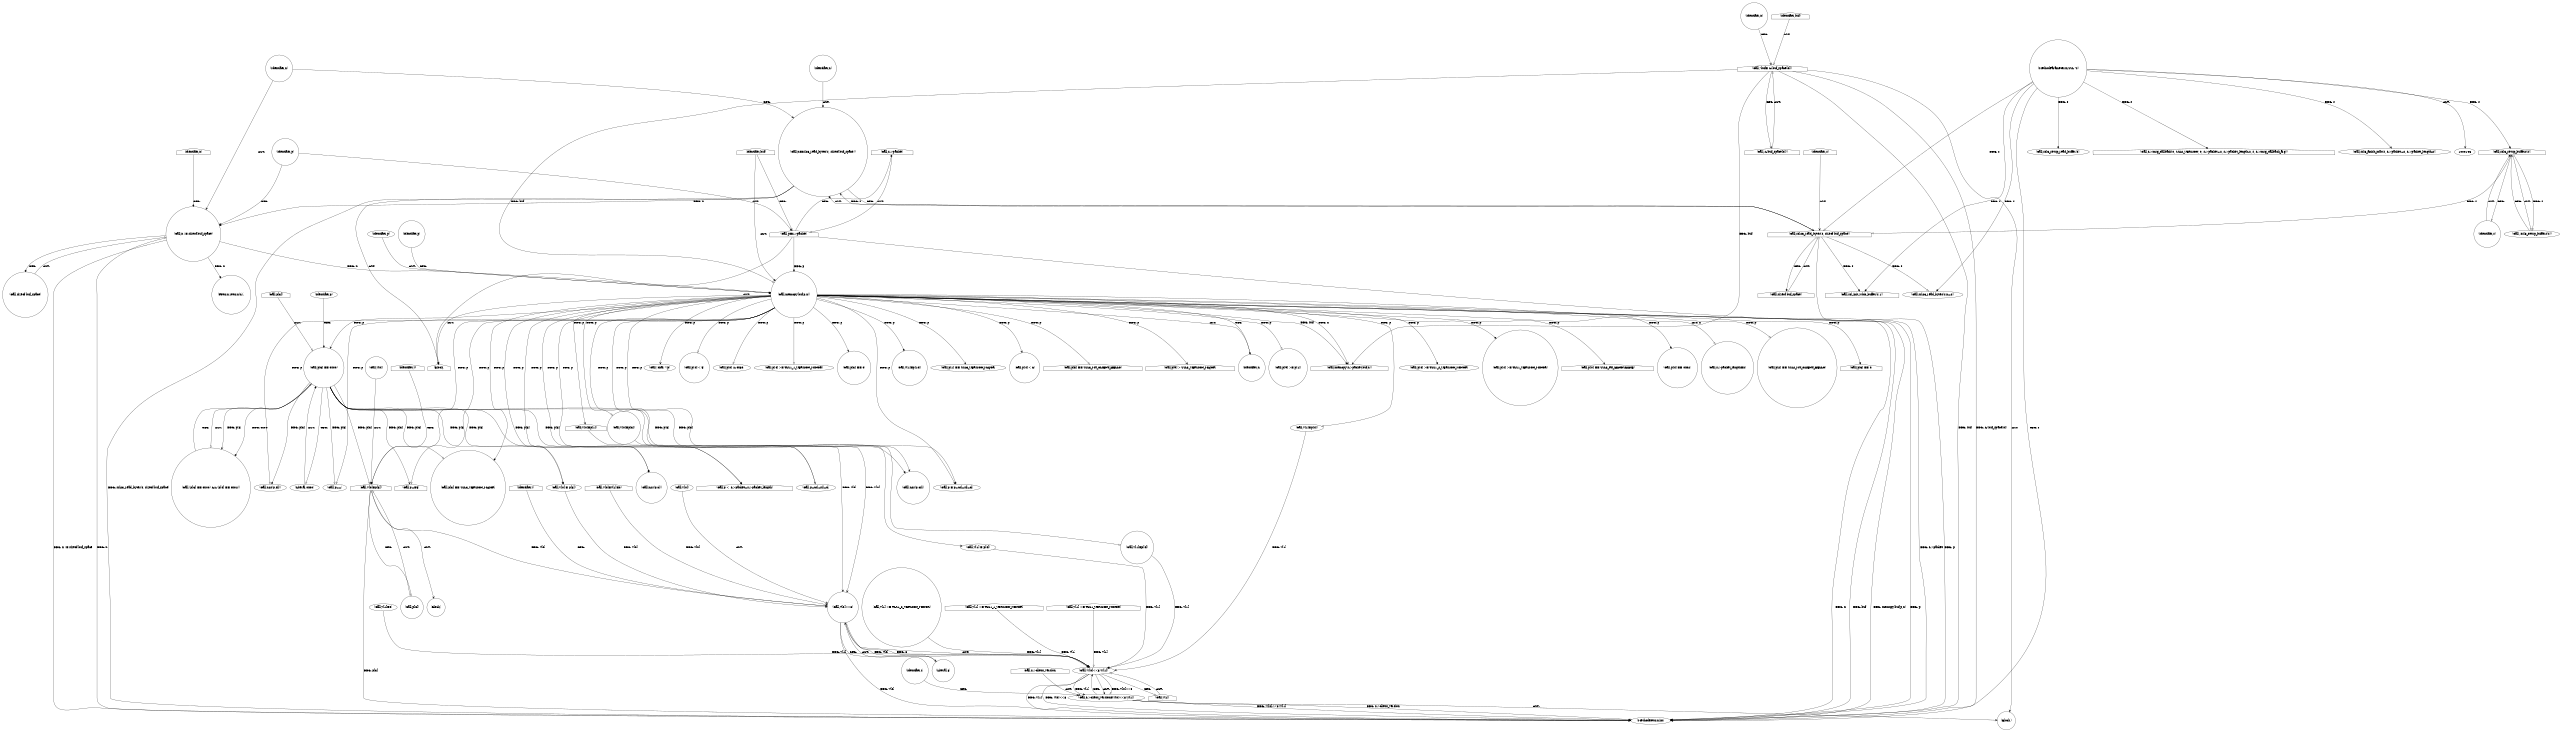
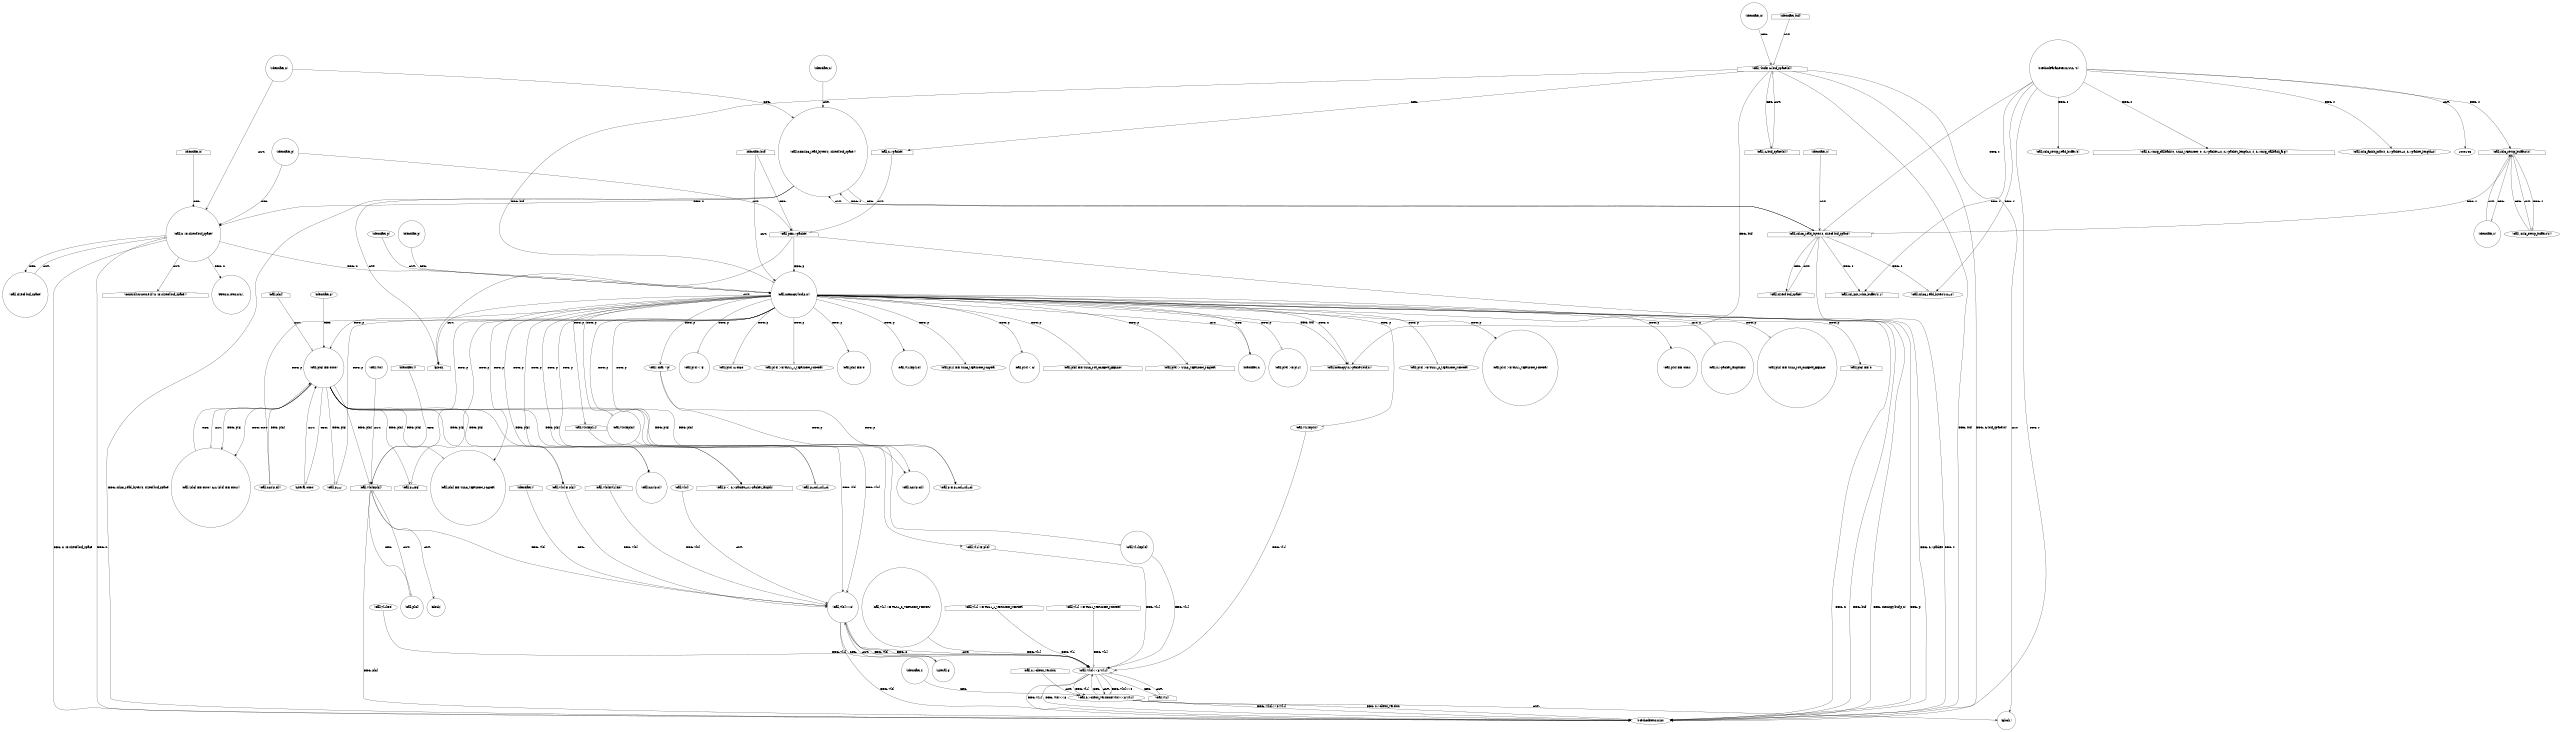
edge "(Call,p=s->packet)" -> "(Call,s->packet)": now "(Call,*buf= &(buf_space[0]))" -> "(Call,s->packet)"
node "(ControlStructure,if (n != sizeof buf_space))": added
edge "(Call,memcpy(buf,p,n))" -> "(Call,p[4] >= TLS1_2_VERSION_MINOR)": arrowhead diamond -> onormal
node "(Call,p[0] == SSL3_RT_HANDSHAKE)": removed
edge "(Call,memcpy(buf,p,n))" -> "(Call,p = p+csl+sil+cl)": now "(Call,(char *)p)" -> "(Call,p = p+csl+sil+cl)"
edge "(Call,memcpy(buf,p,n))" -> "(Call,n2s(p,csl))": now "(Call,(char *)p)" -> "(Call,n2s(p,csl))"
edge "(MethodParameterIn,SSL *s)" -> "(MethodReturn,int)": label "CFG: s" -> "DDG: s"
edge "(Call,p[3] == 0x00)" -> "(Call,n2s(p,sil))": reversed
edge "(Call,ssl23_read_bytes(s, sizeof buf_space))" -> "(MethodReturn,int)": label "DDG: p" -> "DDG: s"
